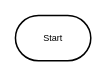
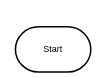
node "Start": moved (53, 38) -> (53, 49)
